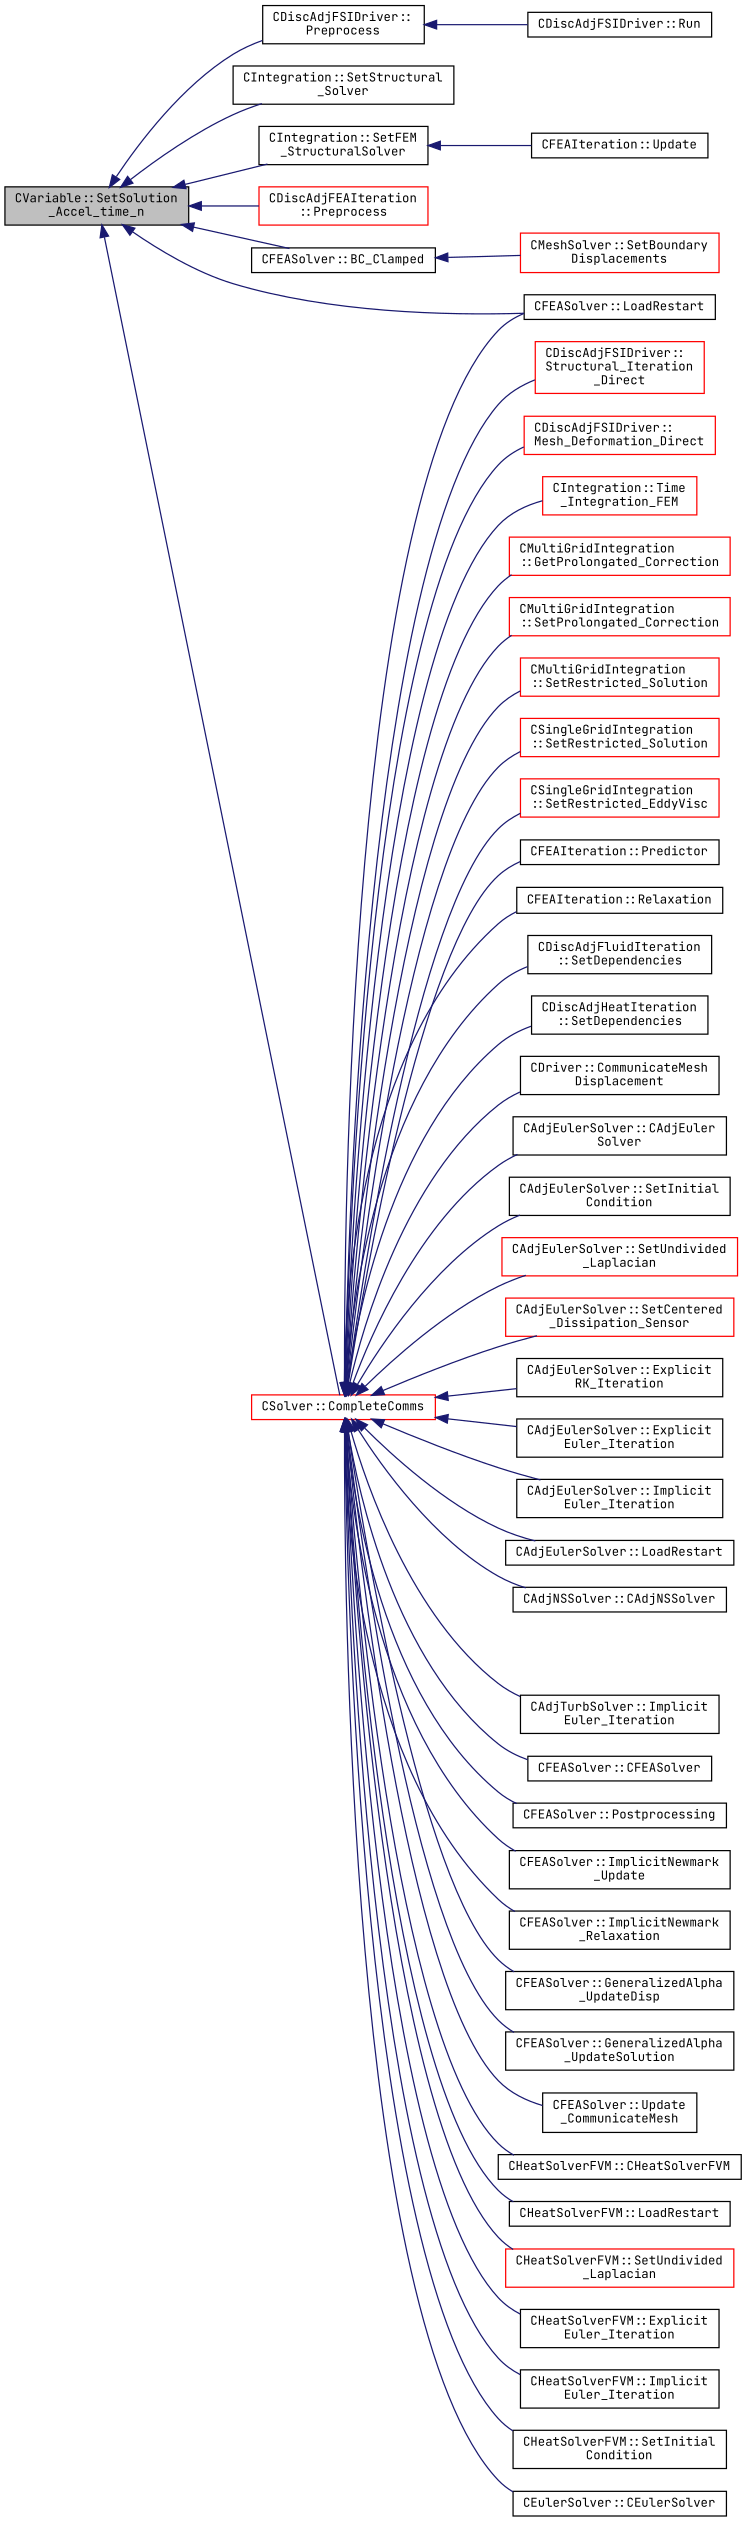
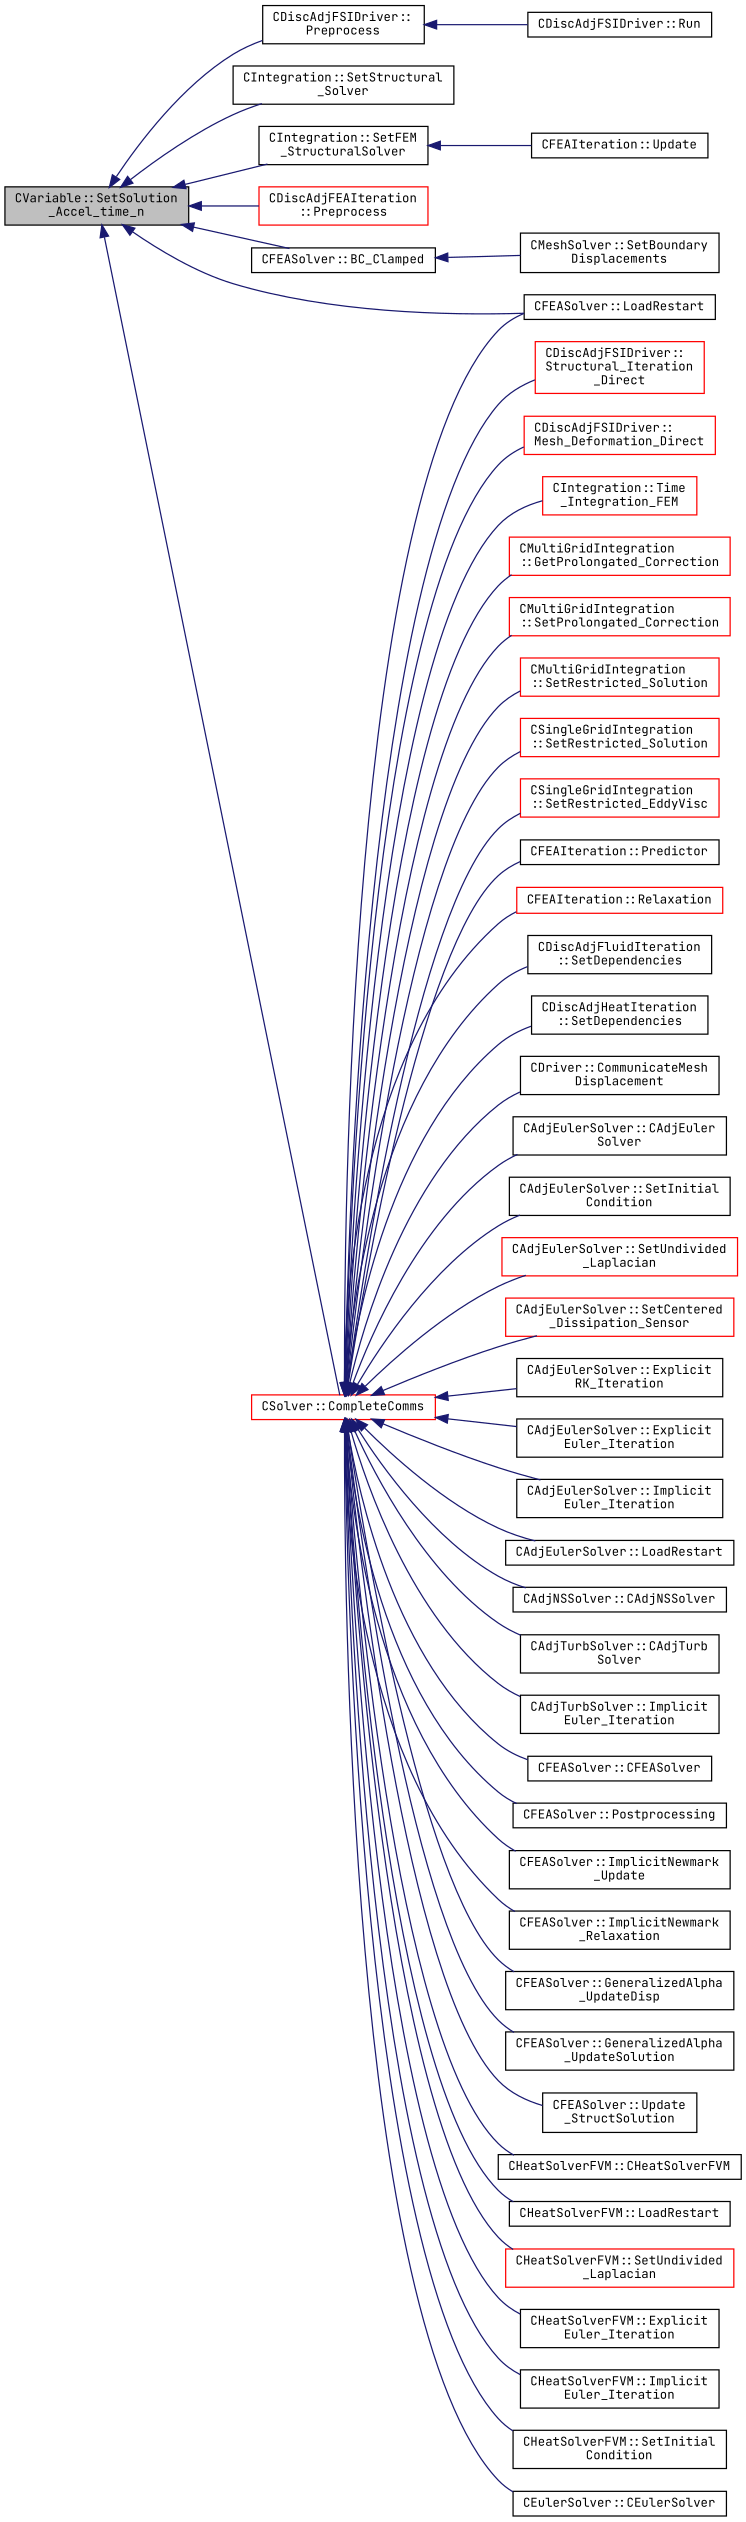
node "CMeshSolver::SetBoundary Displacements": color red -> black
node "CFEAIteration::Relaxation": color black -> red
node "CAdjTurbSolver::CAdjTurb Solver": added
node "CFEASolver::Update _CommunicateMesh": label "CFEASolver::Update _CommunicateMesh" -> "CFEASolver::Update _StructSolution"
